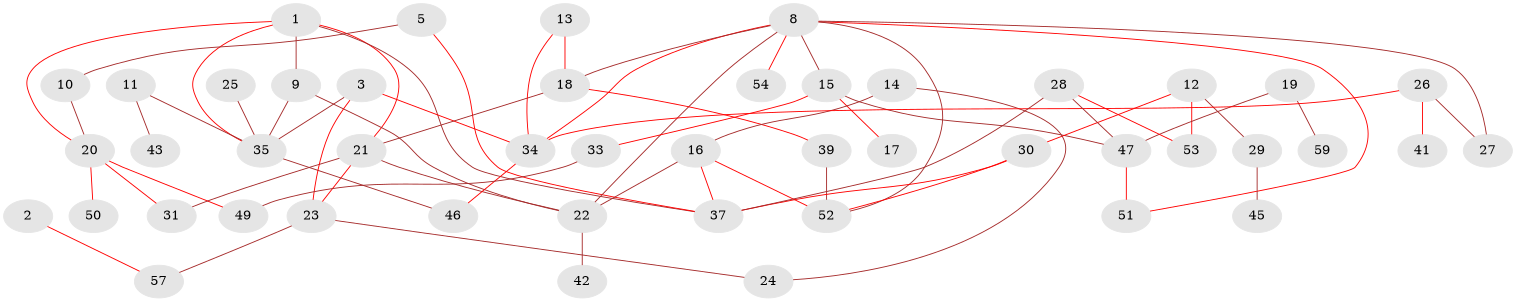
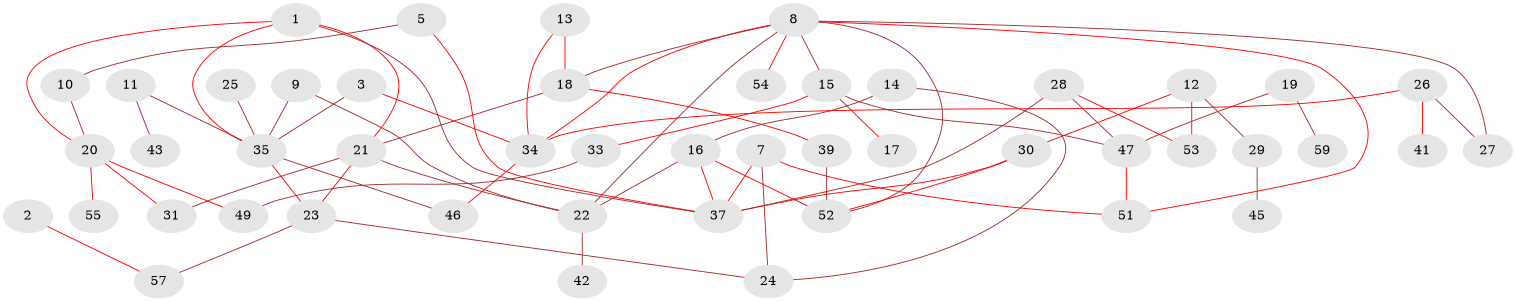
edge "1" -- "9": removed
edge "3" -- "23": now "35" -- "23"
node "7": added
node "50": label "50" -> "55"
